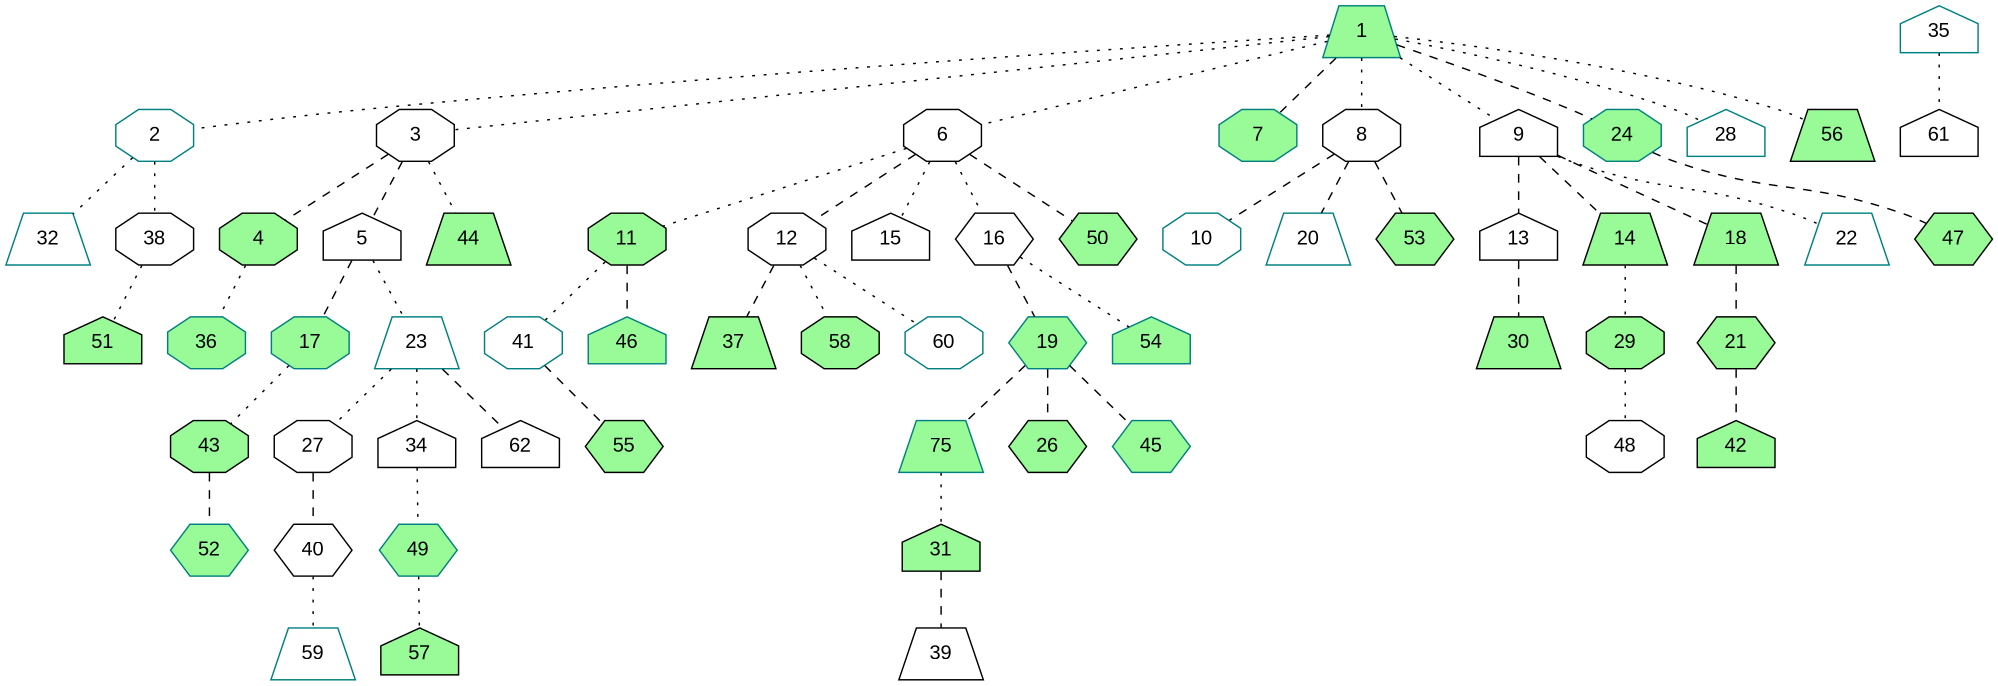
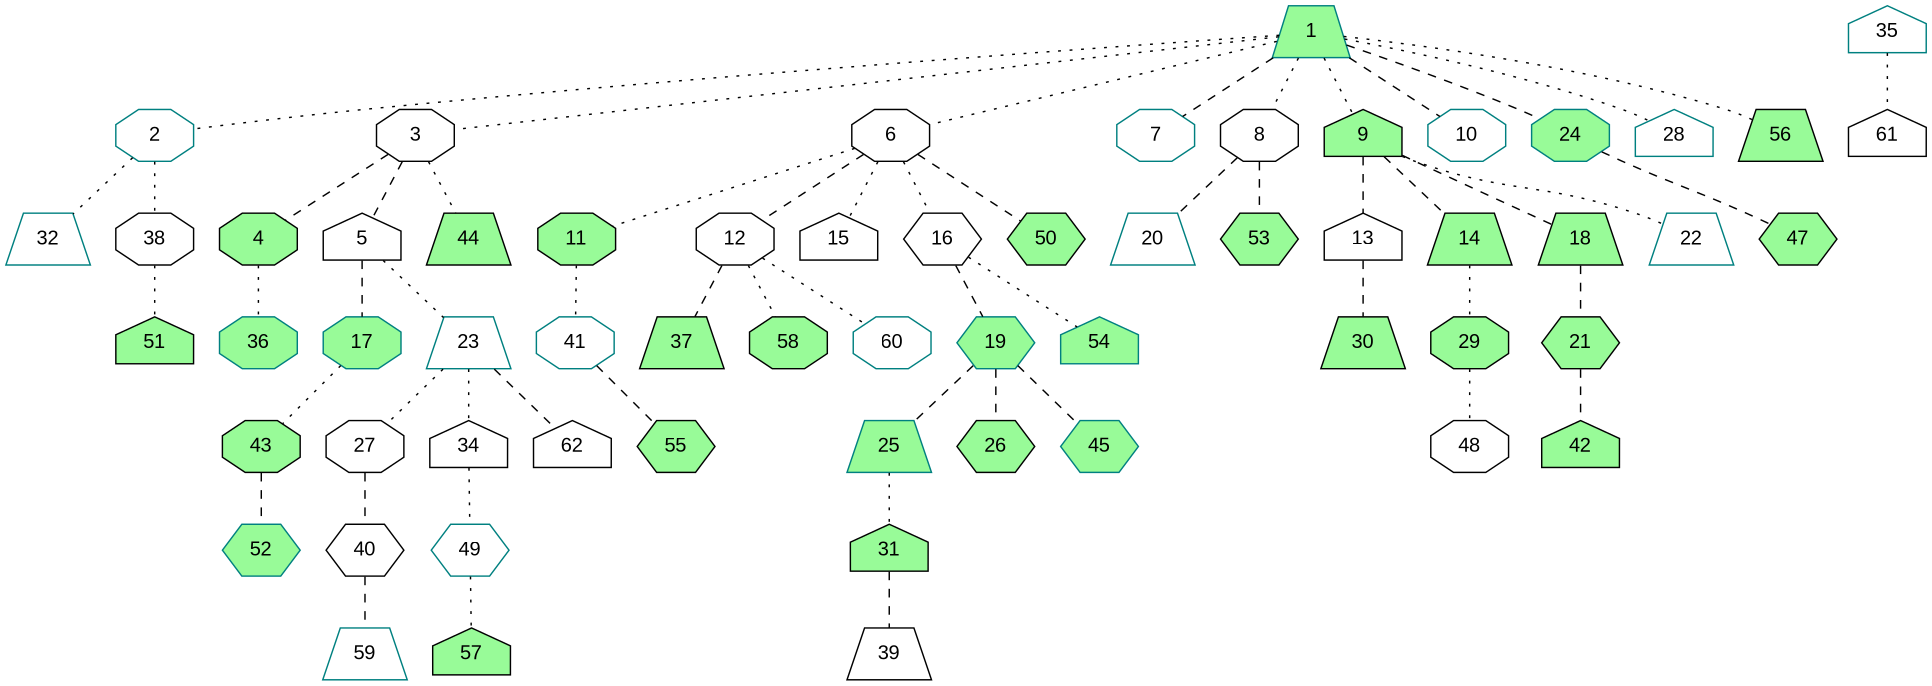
node "7": fillcolor palegreen -> white
node "9": fillcolor white -> palegreen
edge "8" -- "10": now "1" -- "10"
node "46": removed
node "75": label "75" -> "25"
node "49": fillcolor palegreen -> white
edge "40" -- "59": style dotted -> dashed
